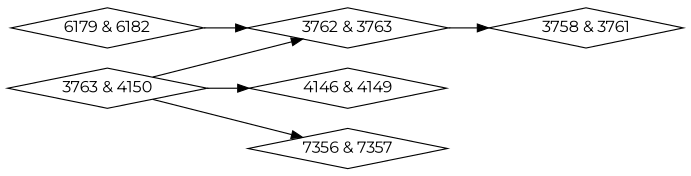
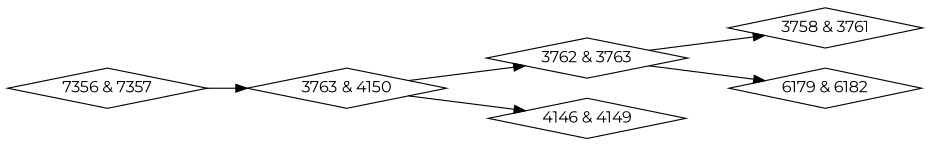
edge "6179 & 6182" -> "3762 & 3763": reversed
edge "3763 & 4150" -> "7356 & 7357": reversed
